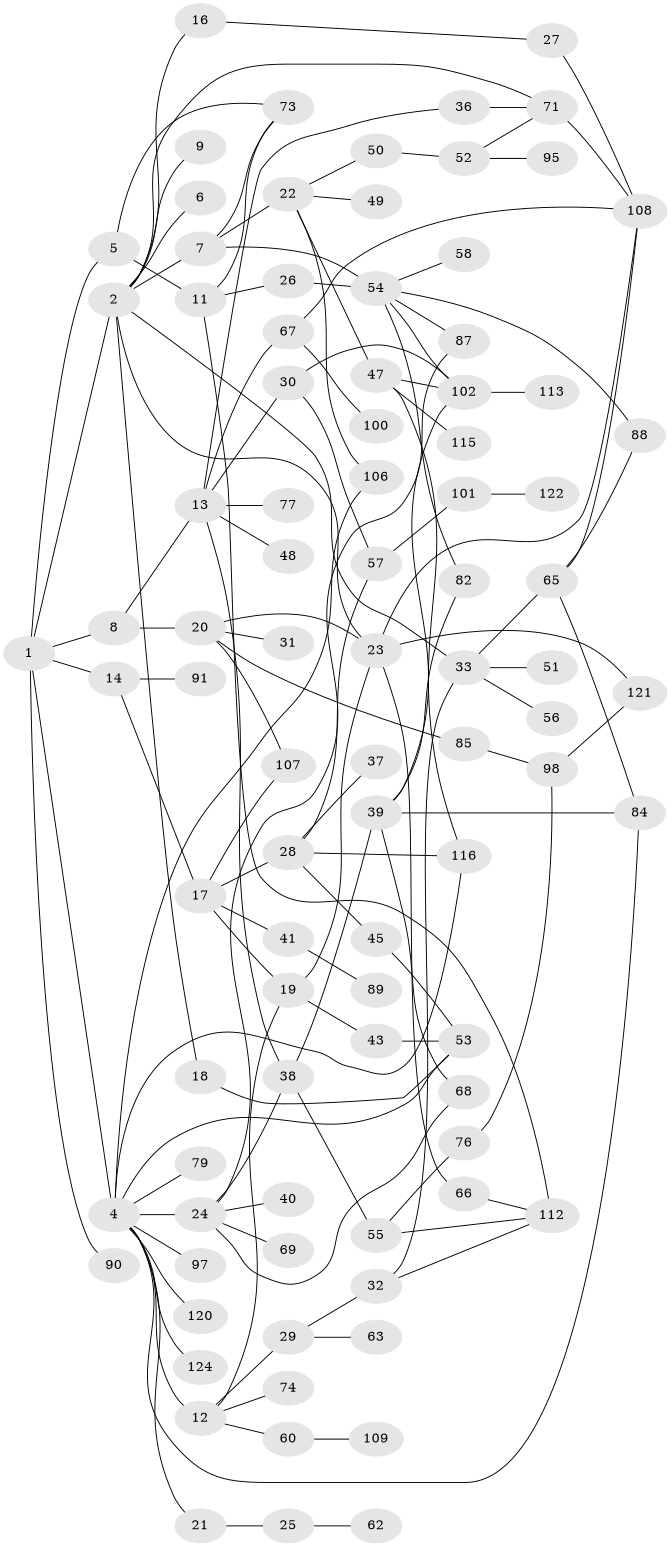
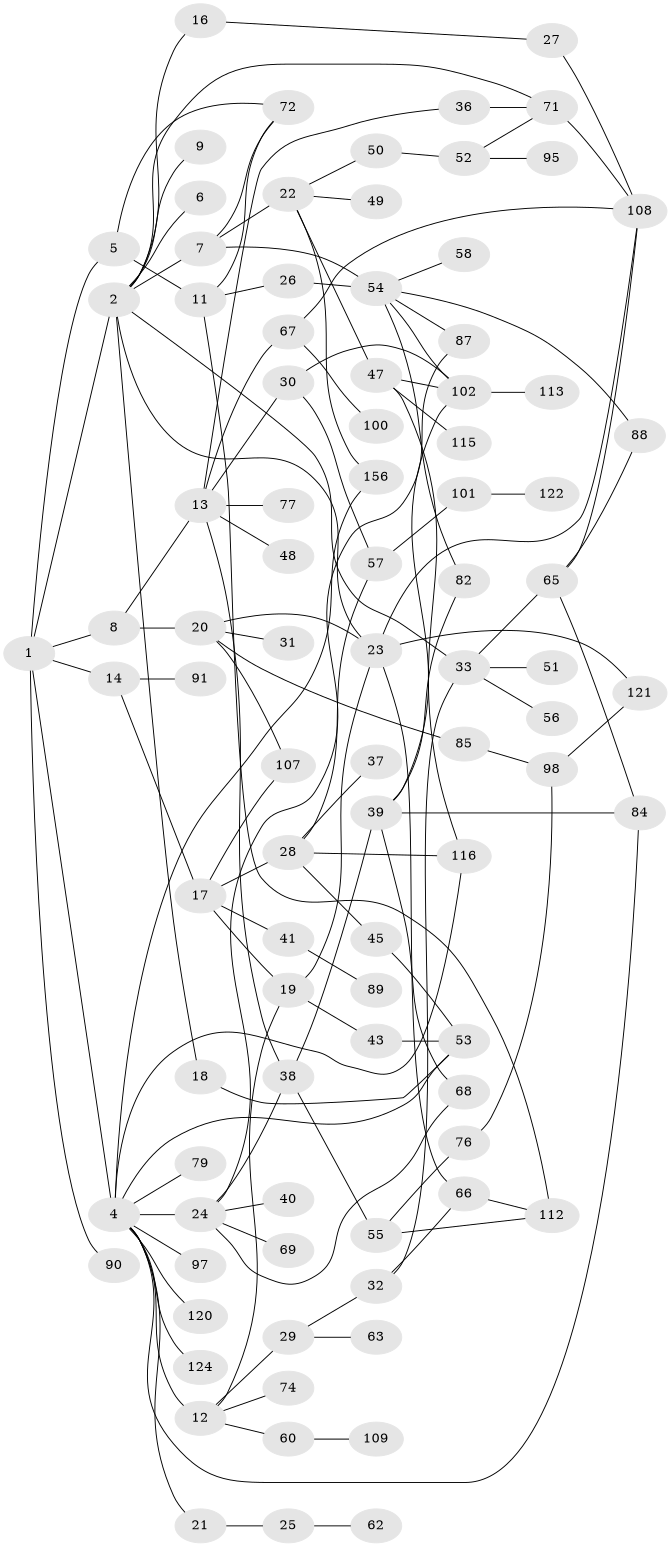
node "73": label "73" -> "72"
node "106": label "106" -> "156"
edge "112" -- "32": now "66" -- "32"
